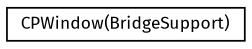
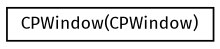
node "CPWindow(BridgeSupport)": label "CPWindow(BridgeSupport)" -> "CPWindow(CPWindow)"
